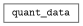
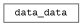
node "quant_data": label "quant_data" -> "data_data"
